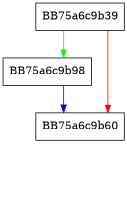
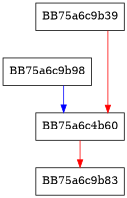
edge "BB75a6c9b39" -> "BB75a6c9b98": removed
node "BB75a6c9b60": label "BB75a6c9b60" -> "BB75a6c4b60"
node "BB75a6c9b83": added
